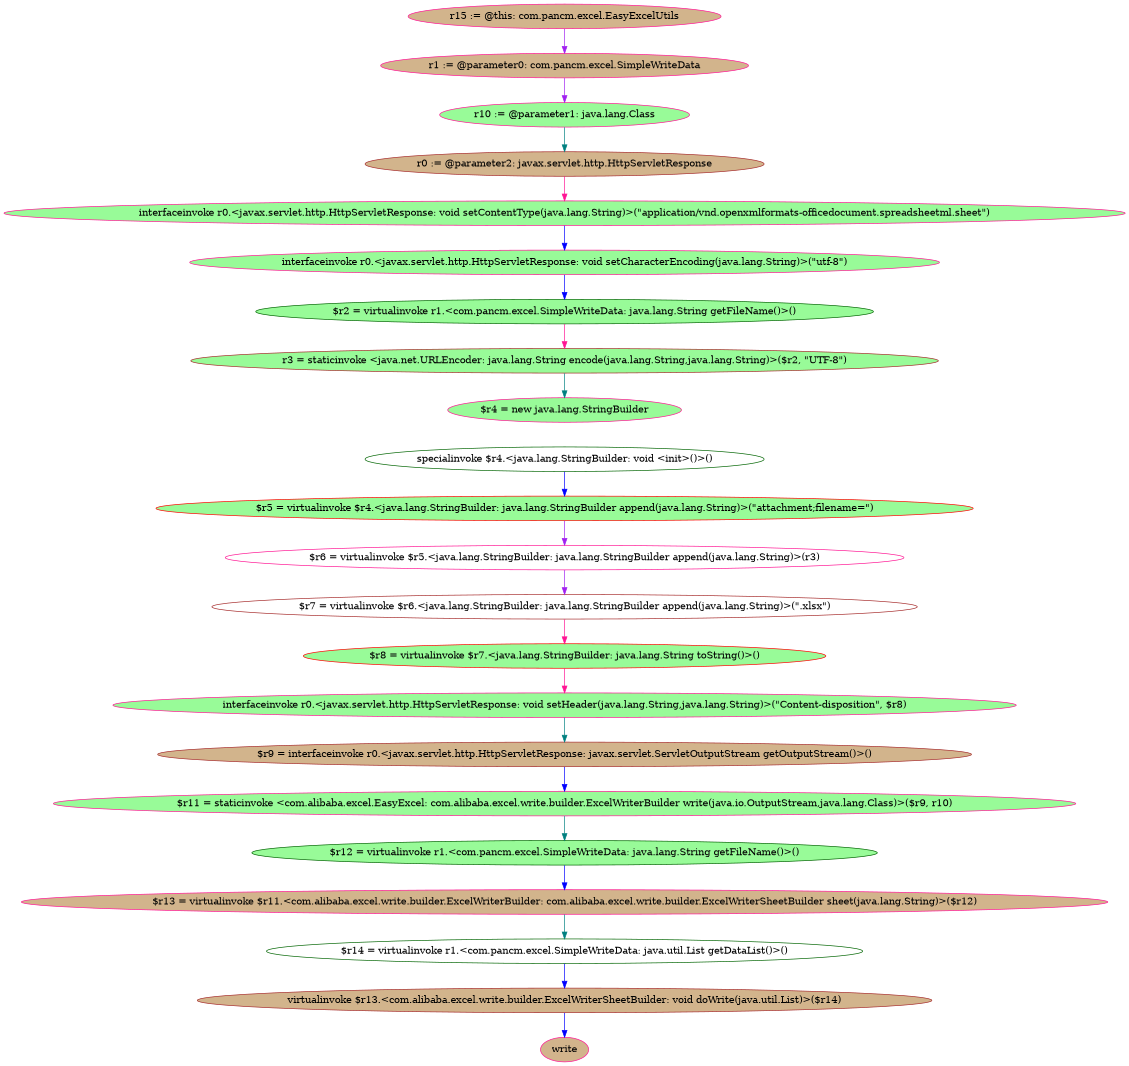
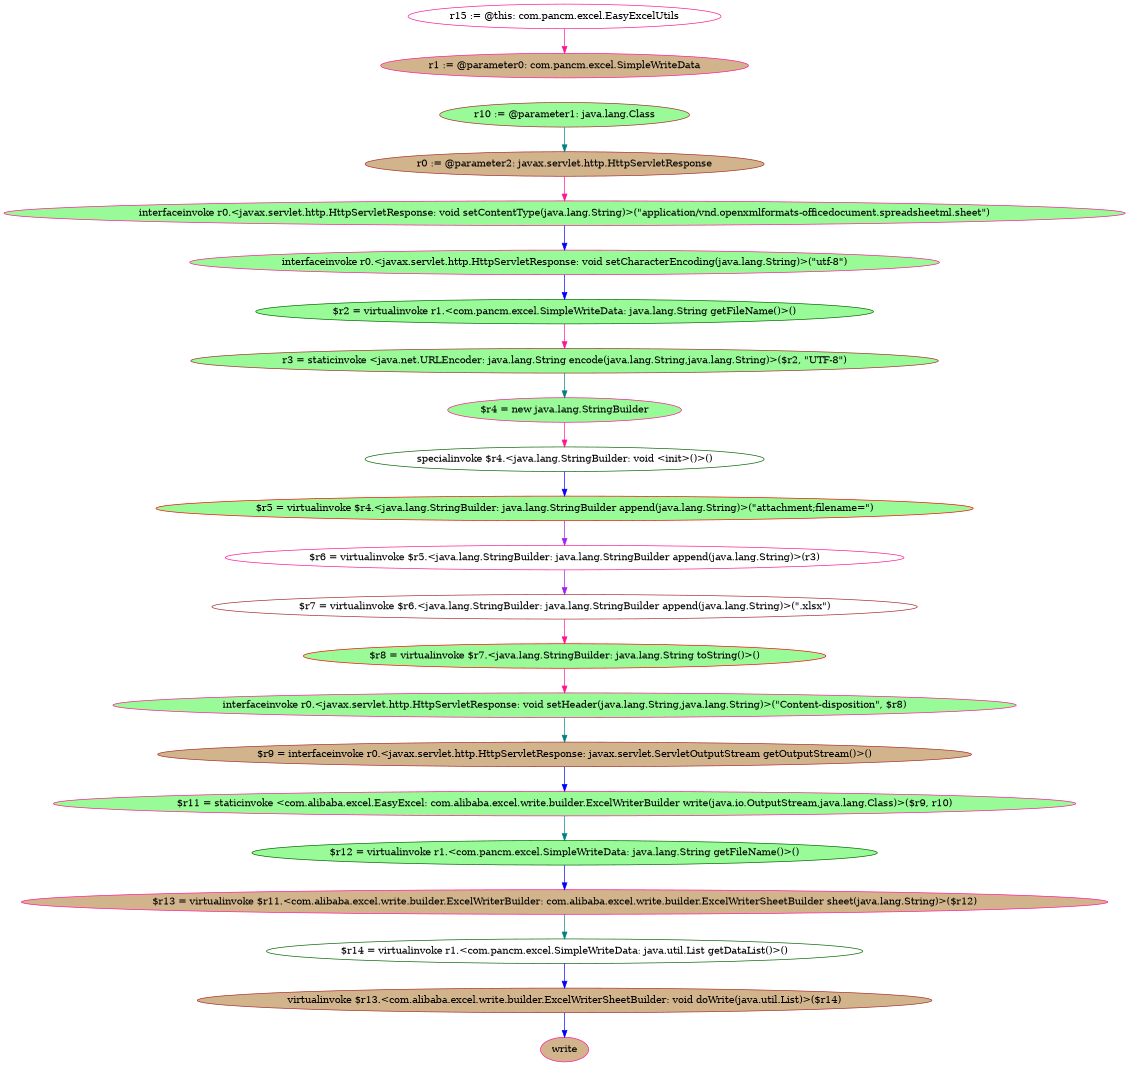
node "r15 := @this: com.pancm.excel.EasyExcelUtils": fillcolor tan -> white
edge "r15 := @this: com.pancm.excel.EasyExcelUtils" -> "r1 := @parameter0: com.pancm.excel.SimpleWriteData": color purple -> deeppink
edge "r1 := @parameter0: com.pancm.excel.SimpleWriteData" -> "r10 := @parameter1: java.lang.Class": removed
node "r10 := @parameter1: java.lang.Class": color deeppink -> brown
edge "$r4 = new java.lang.StringBuilder" -> "specialinvoke $r4.<java.lang.StringBuilder: void <init>()>()": added
